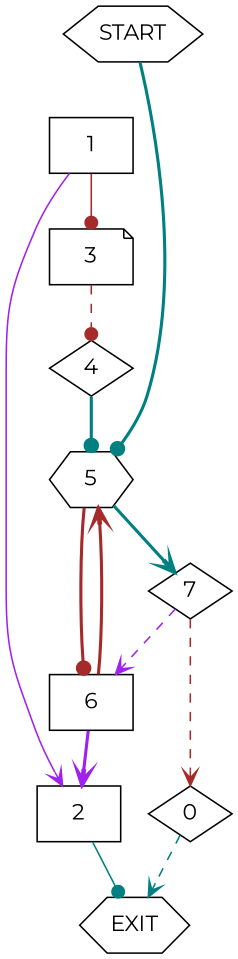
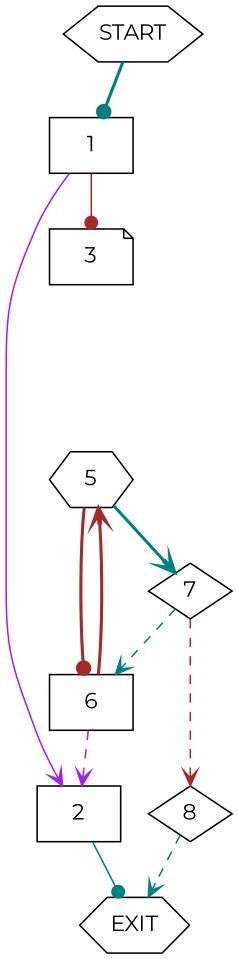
edge "START" -> "5": now "START" -> "1"
node "4": removed
edge "7" -> "6": color purple -> teal
edge "6" -> "2": style bold -> dashed
node "0": label "0" -> "8"
